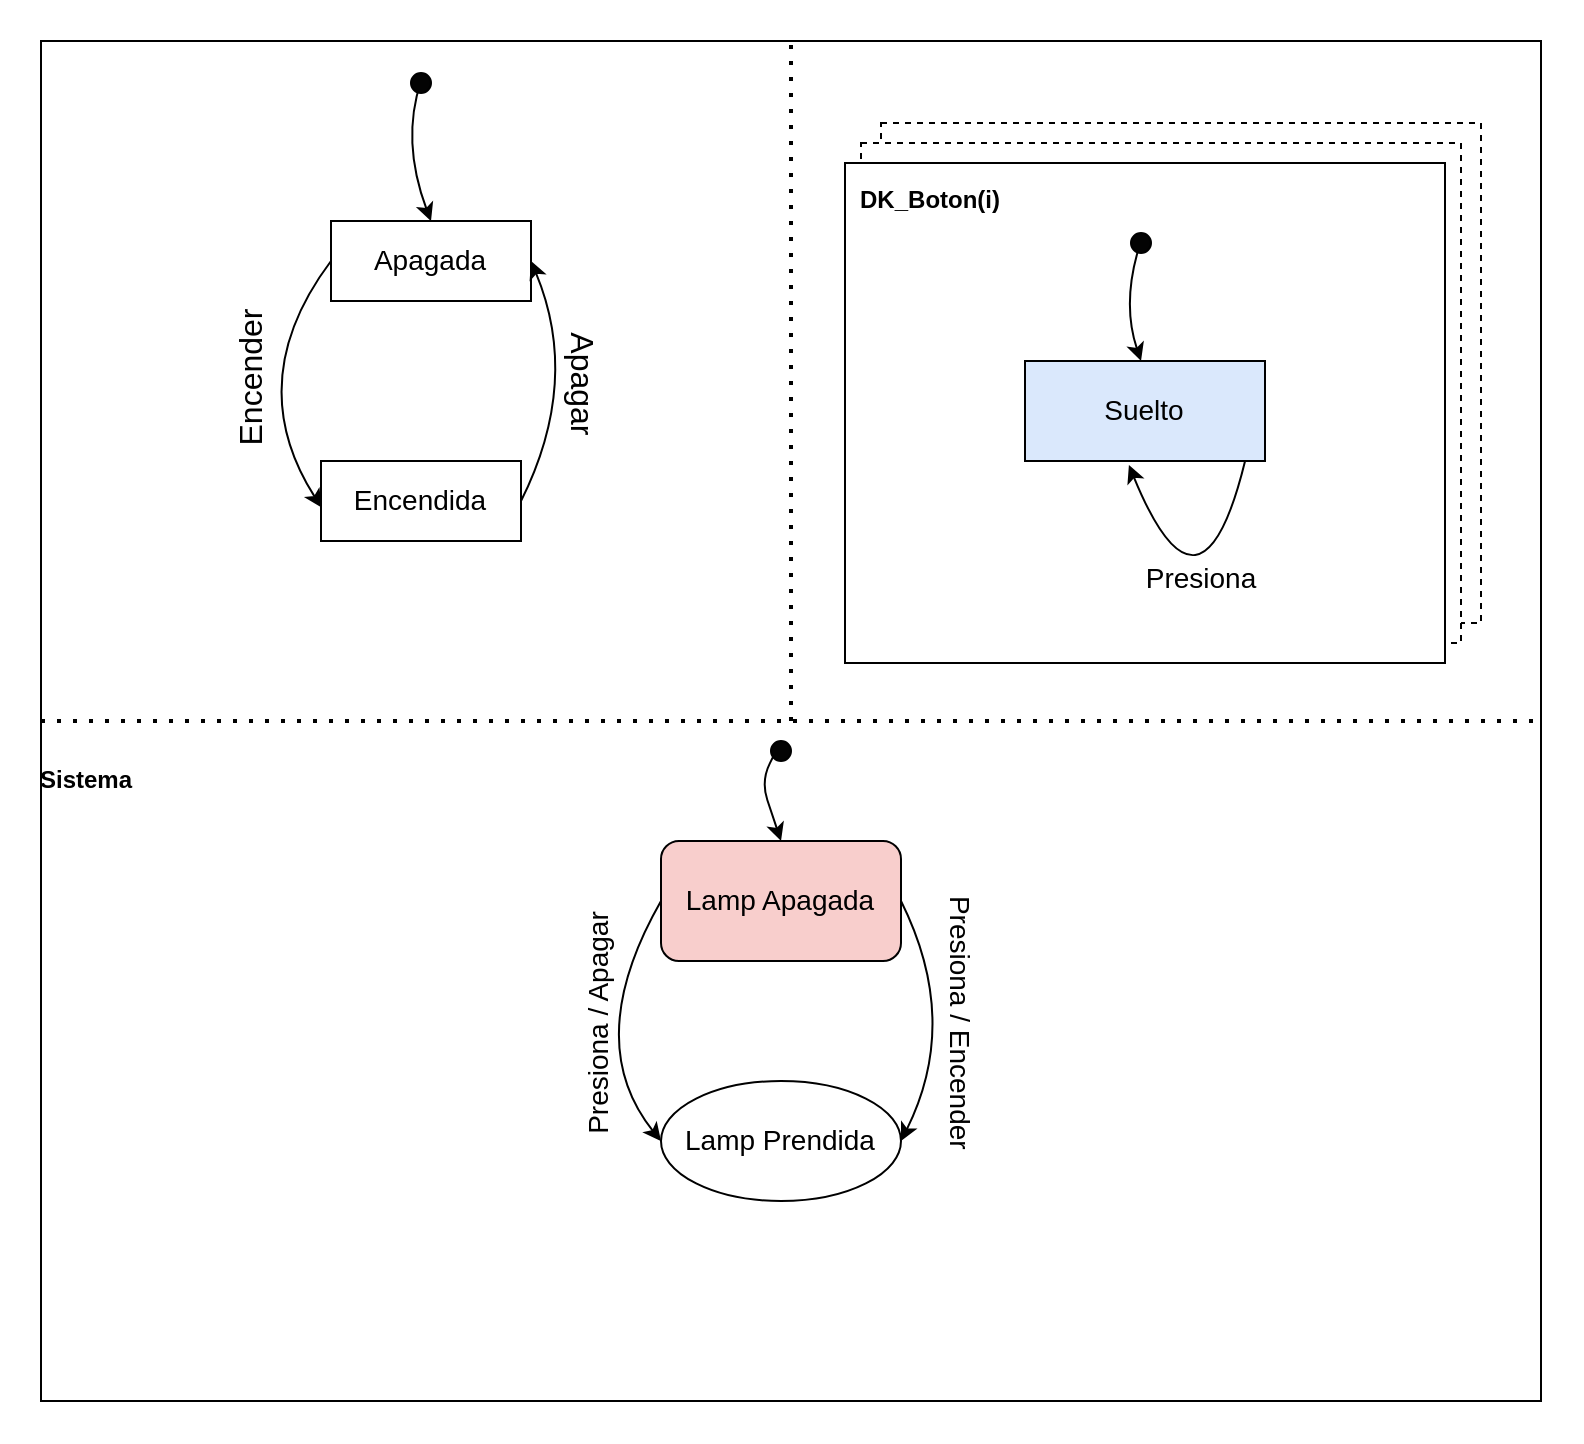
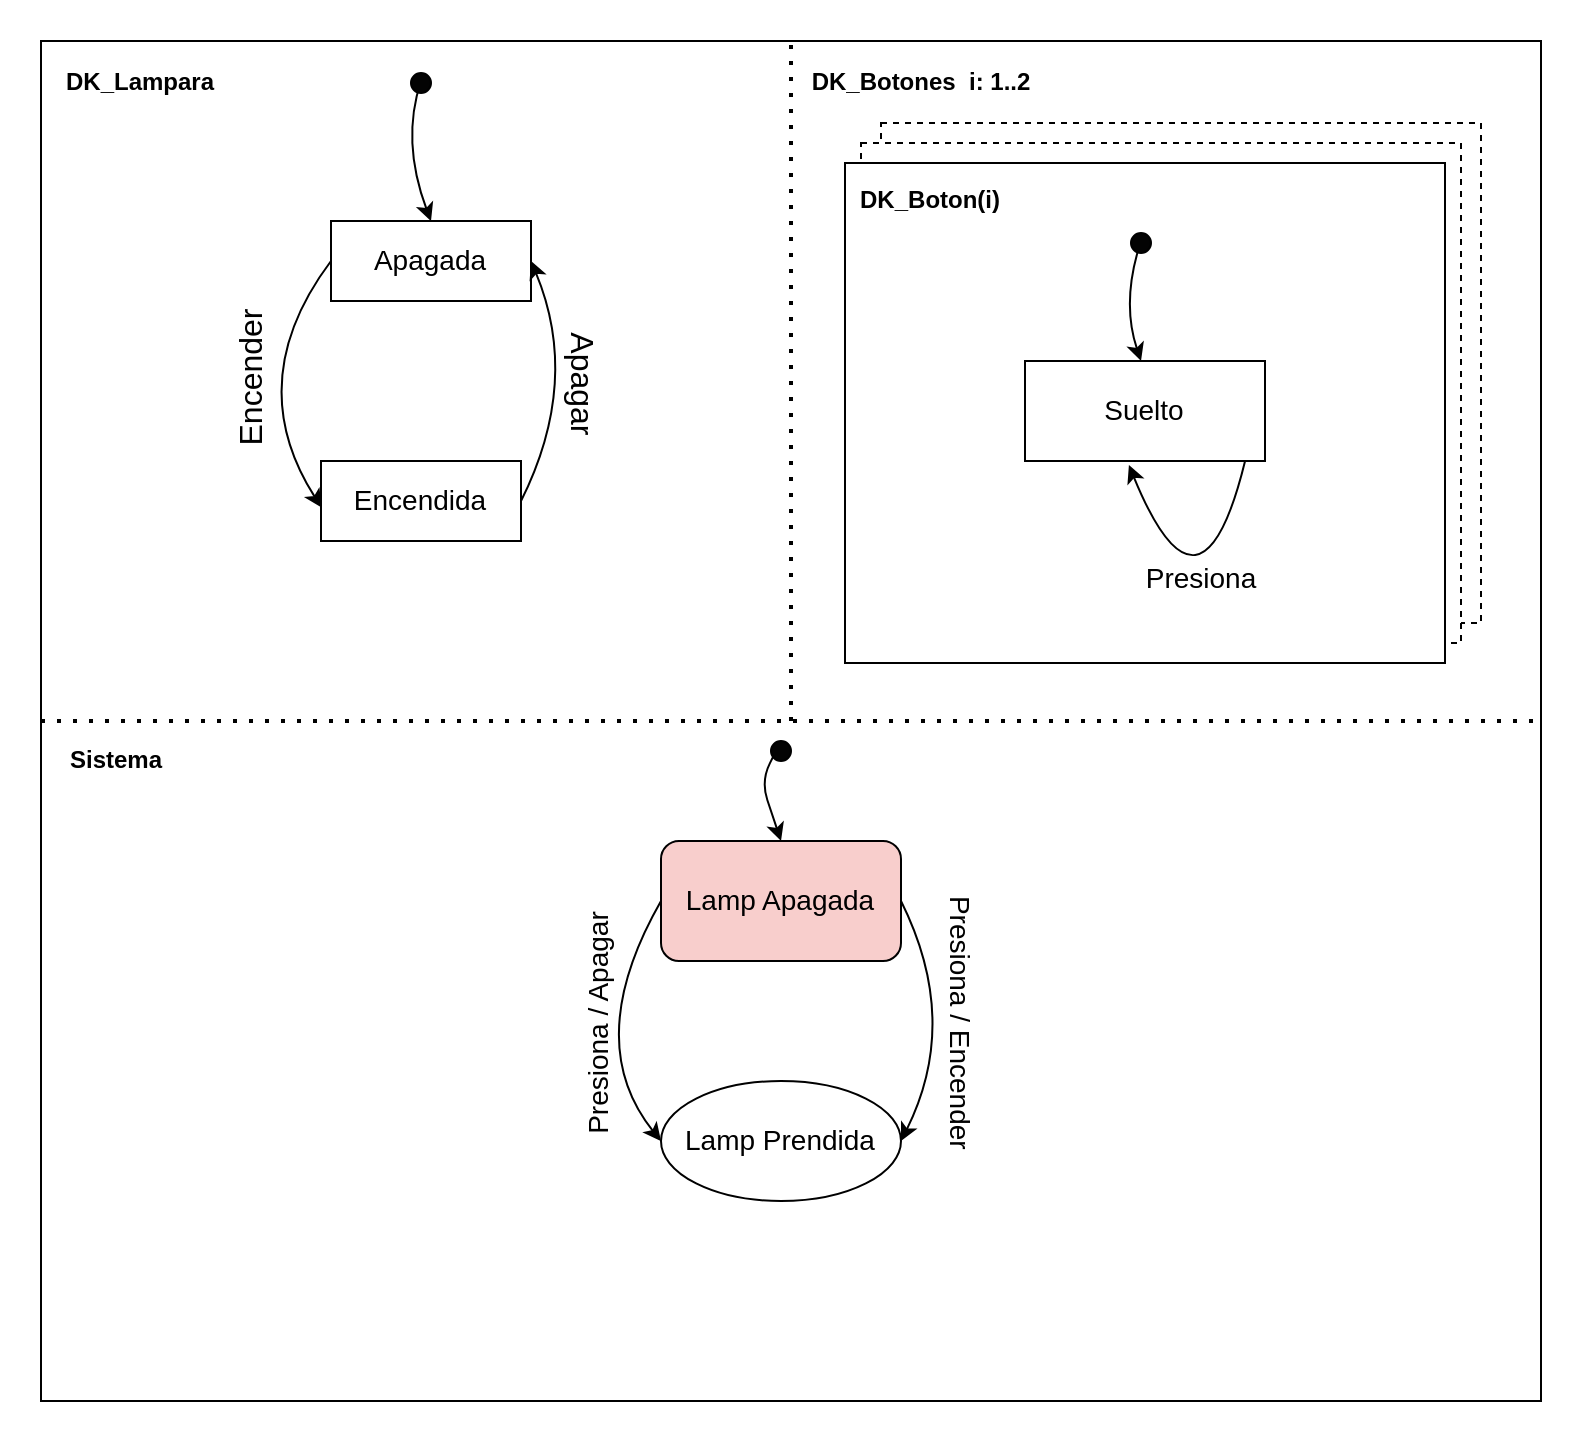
node "DK_Lampara": added
node "DK_Botones i: 1..2": added
node "Suelto": fillcolor #dae8fc -> #ffffff
node "Sistema": moved (87, 781) -> (117, 761)
